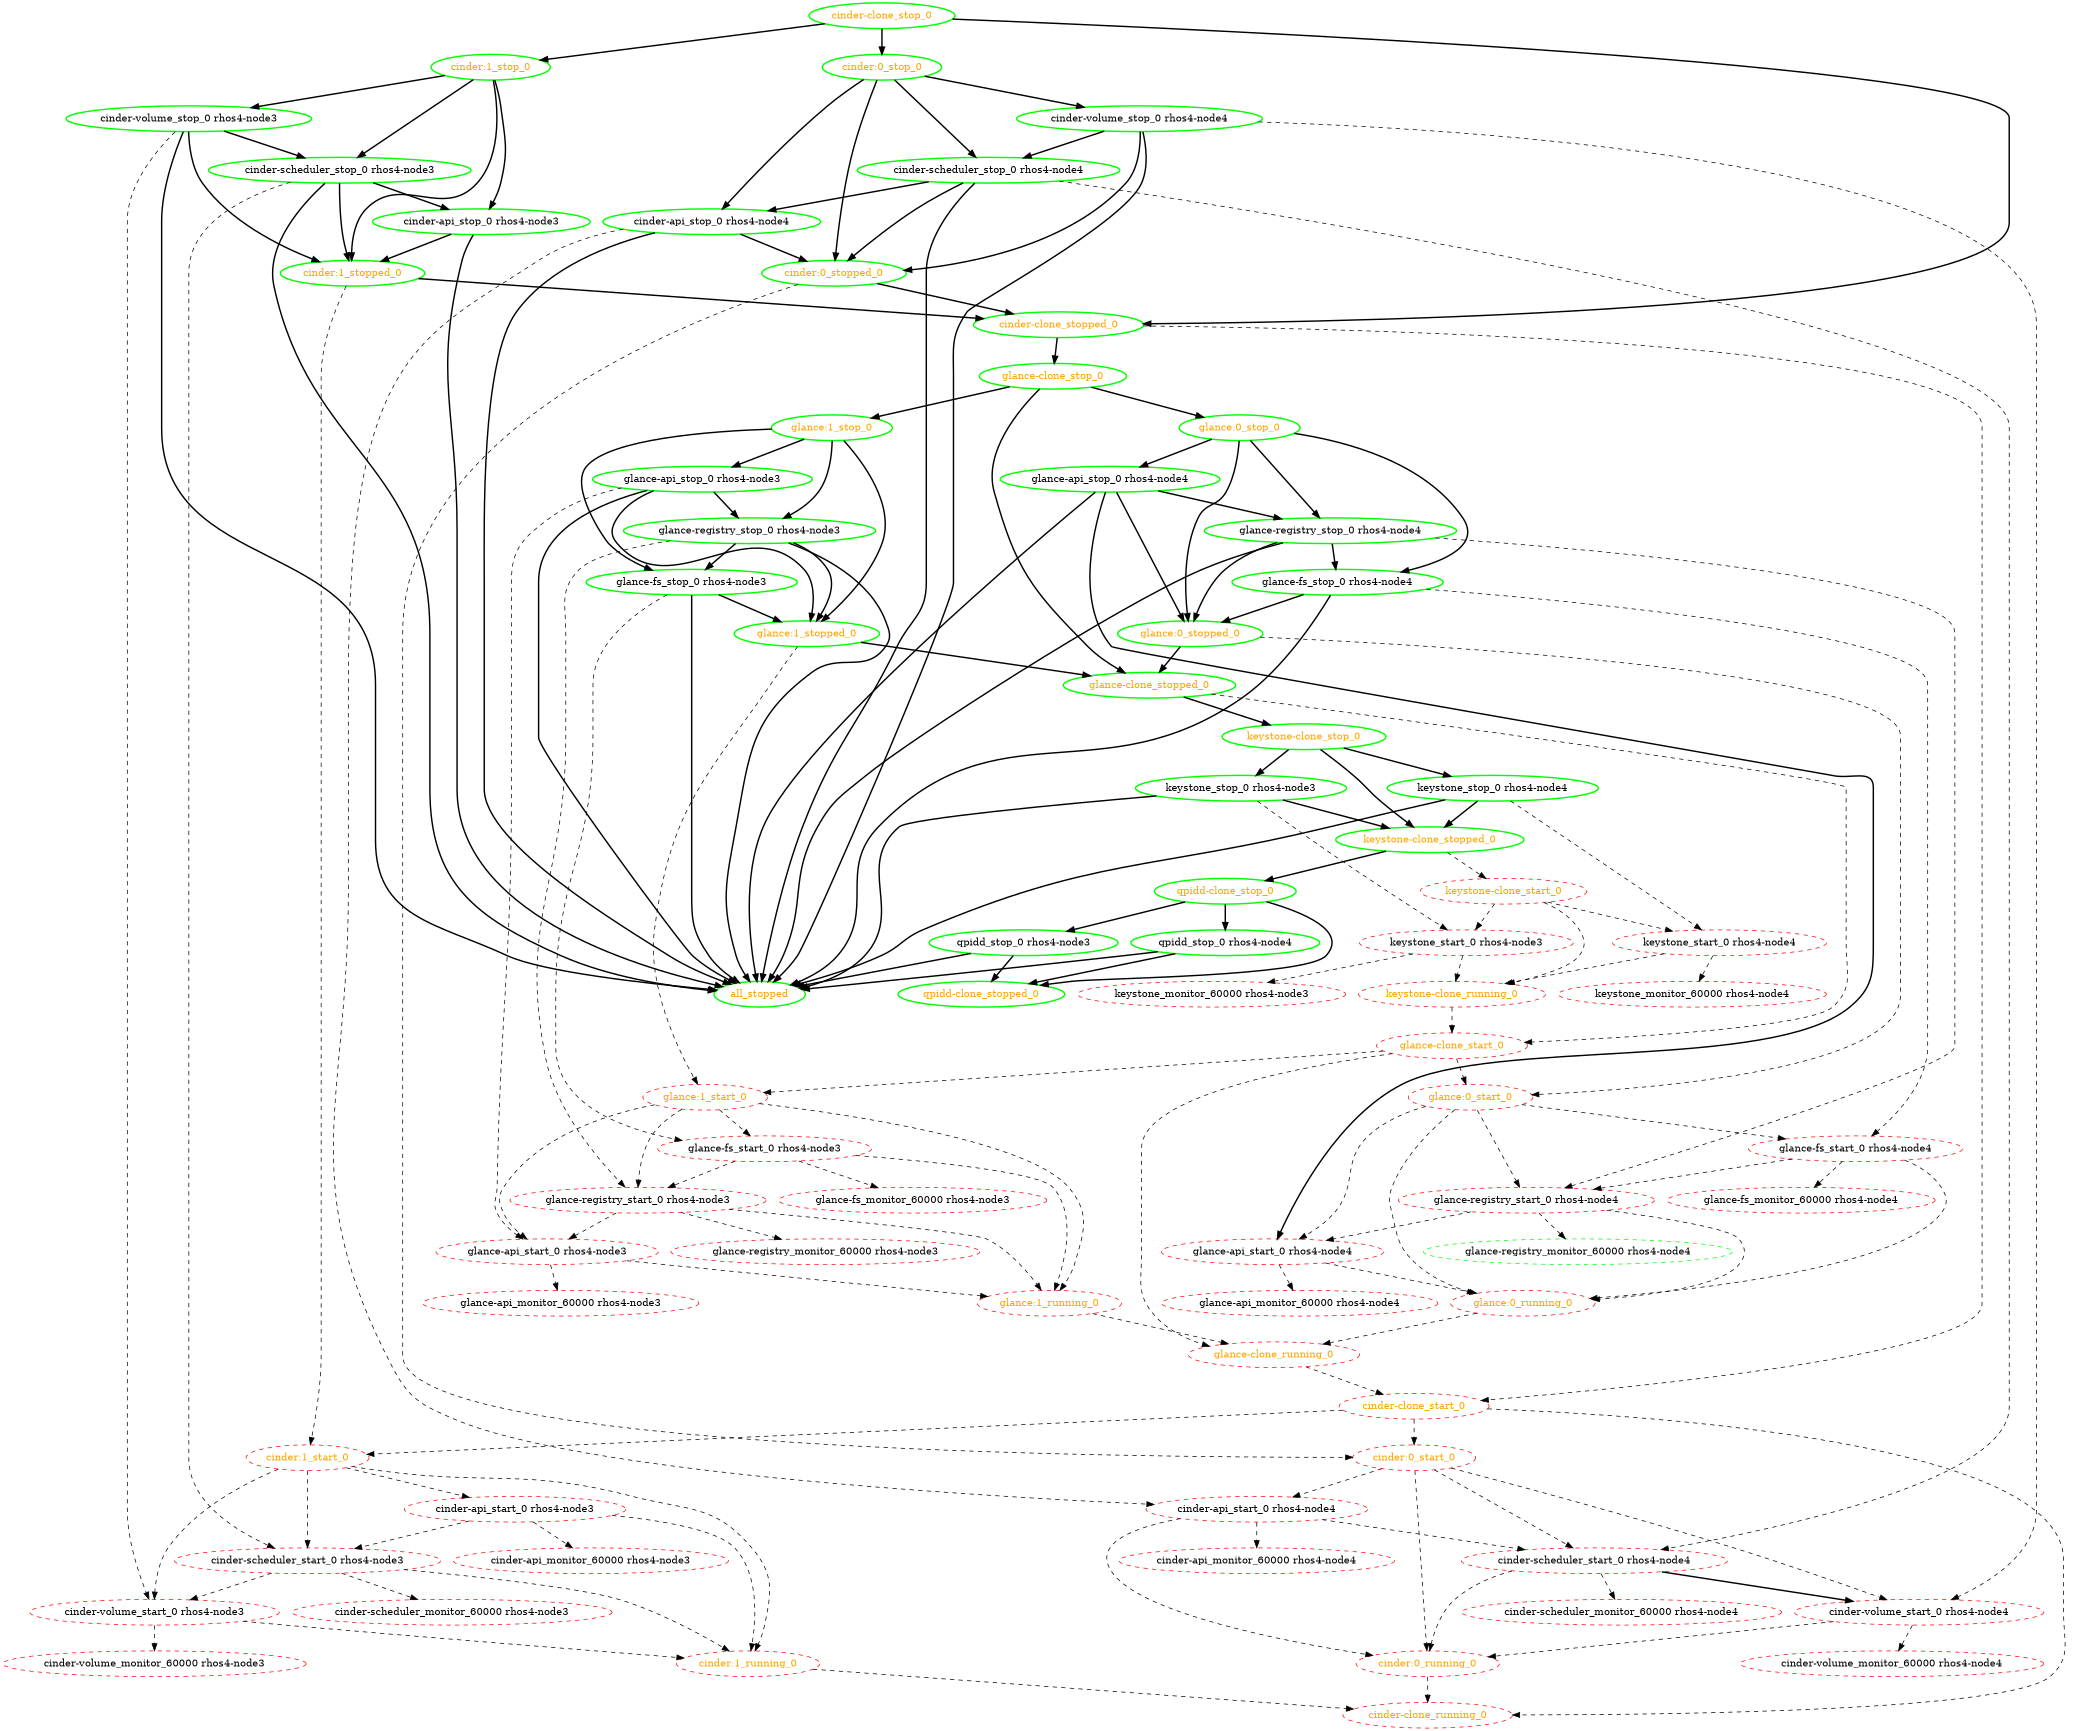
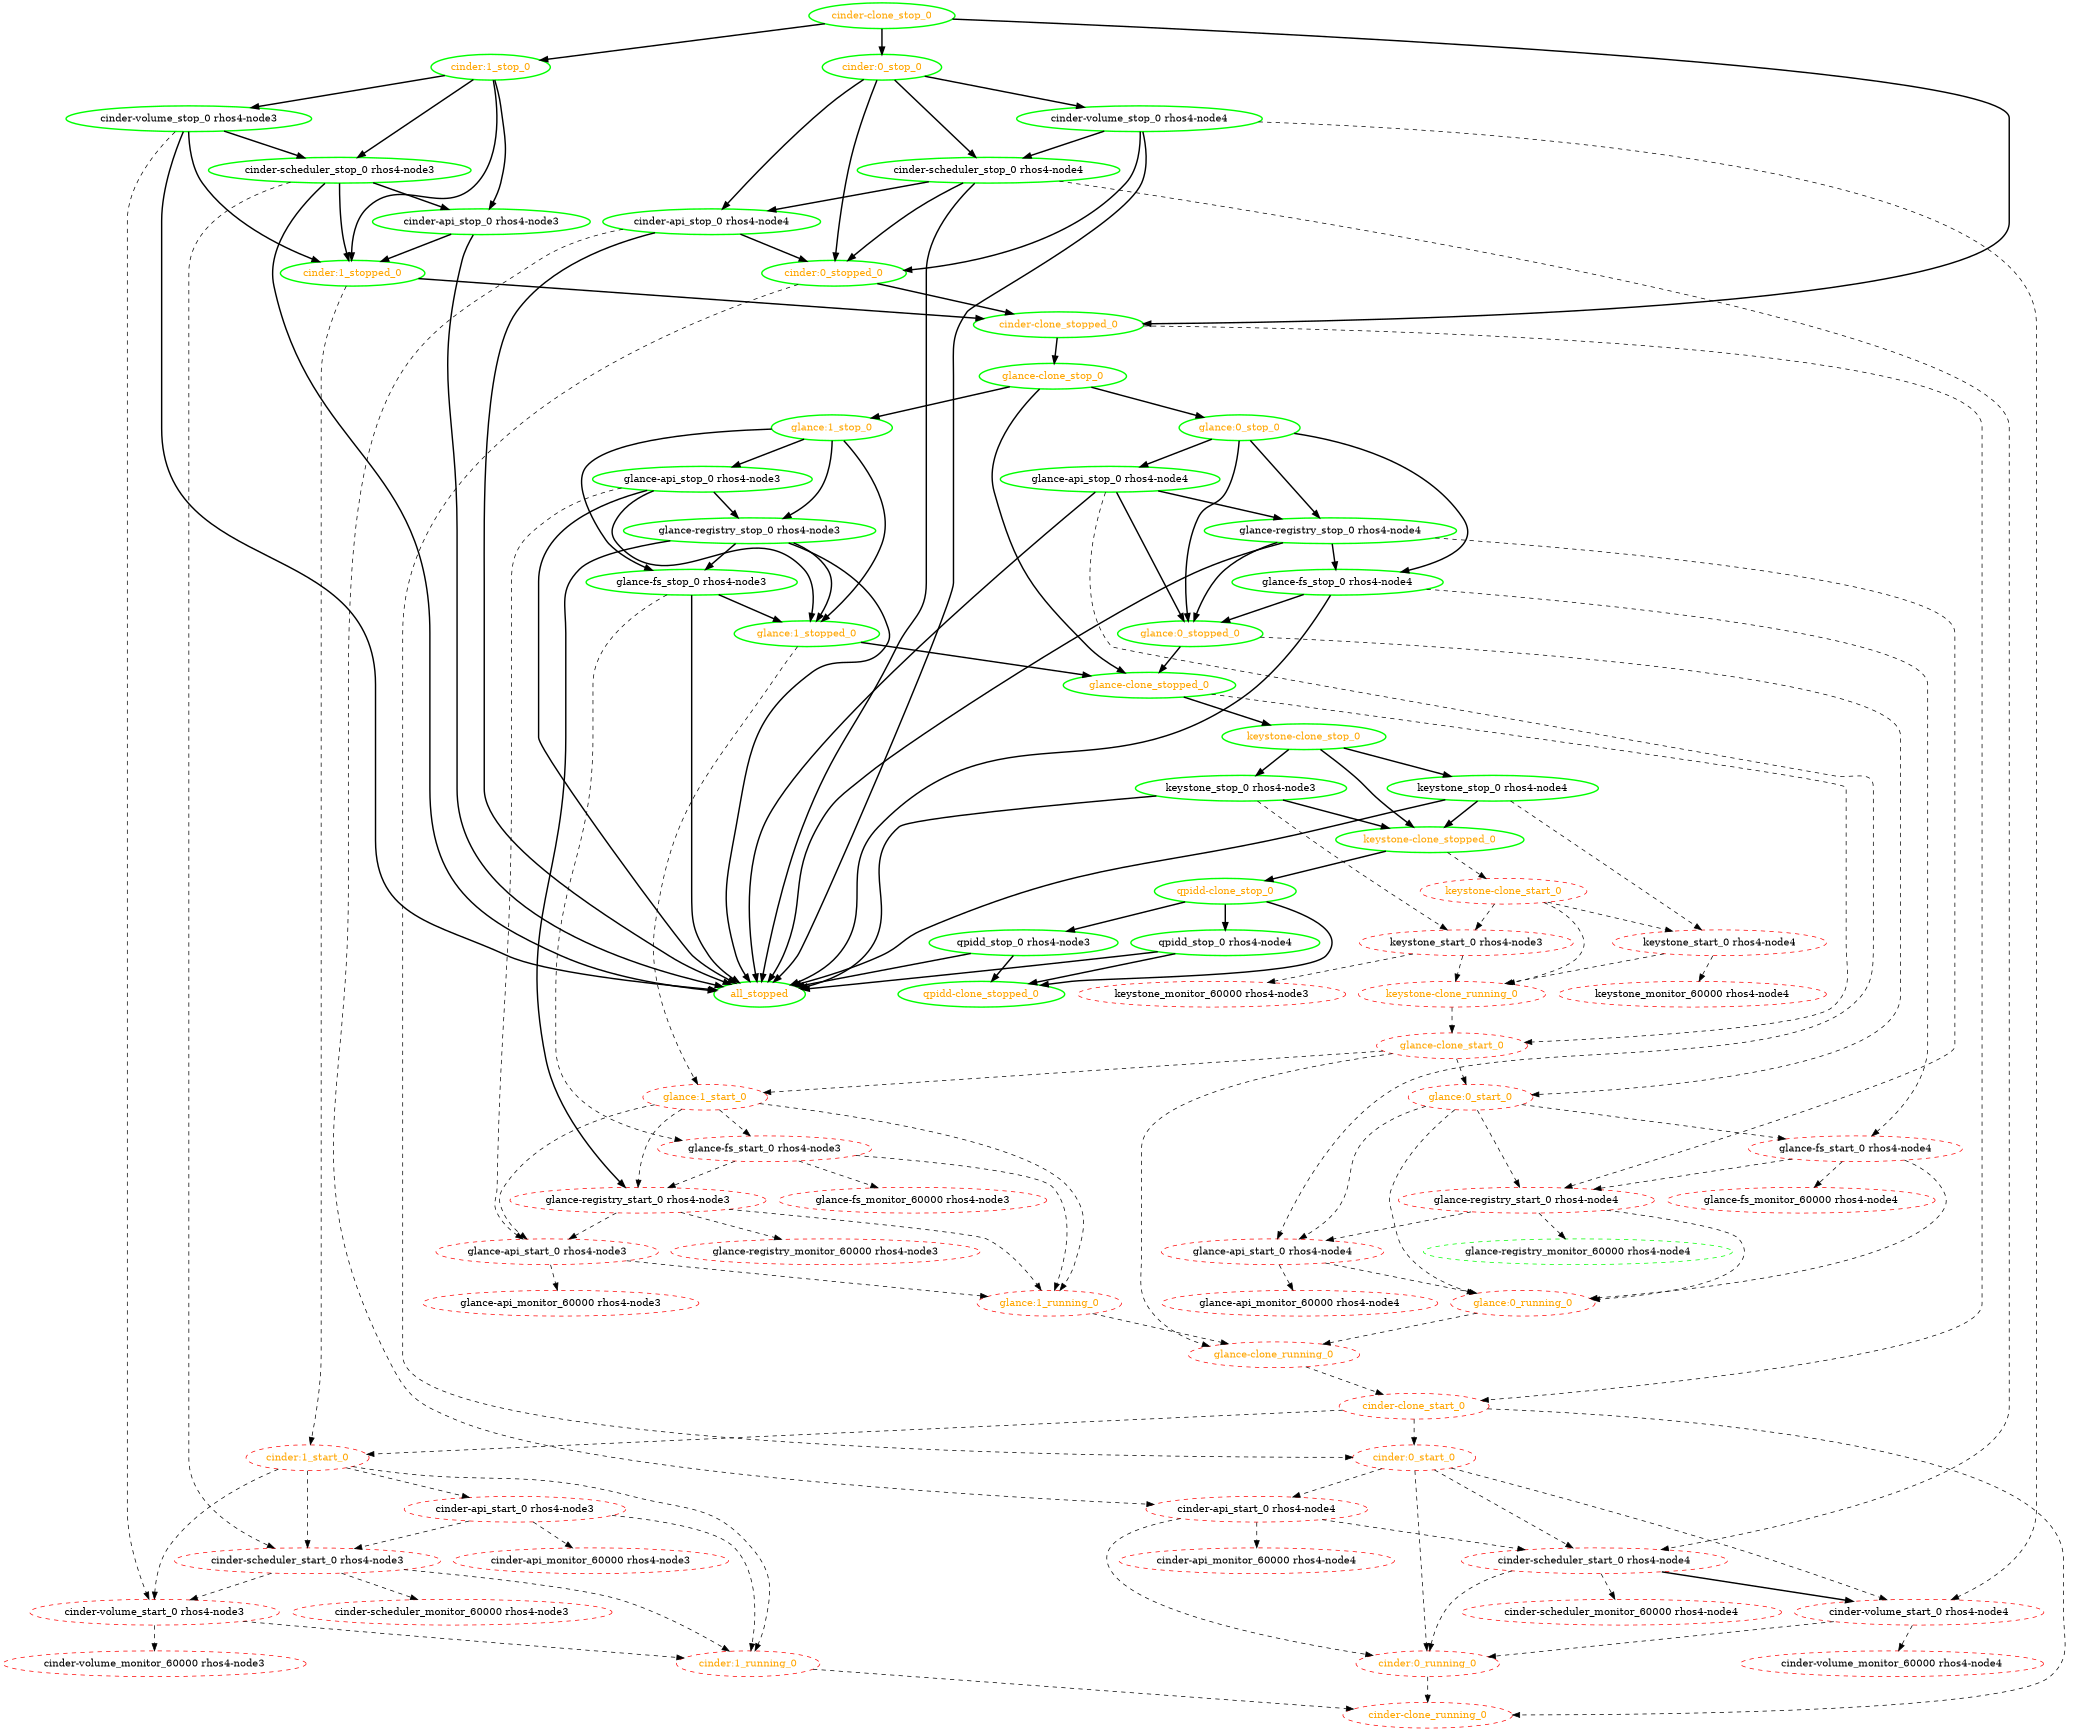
edge "glance-api_stop_0 rhos4-node4" -> "glance-api_start_0 rhos4-node4": style bold -> dashed
edge "glance-registry_stop_0 rhos4-node3" -> "glance-registry_start_0 rhos4-node3": style dashed -> bold
